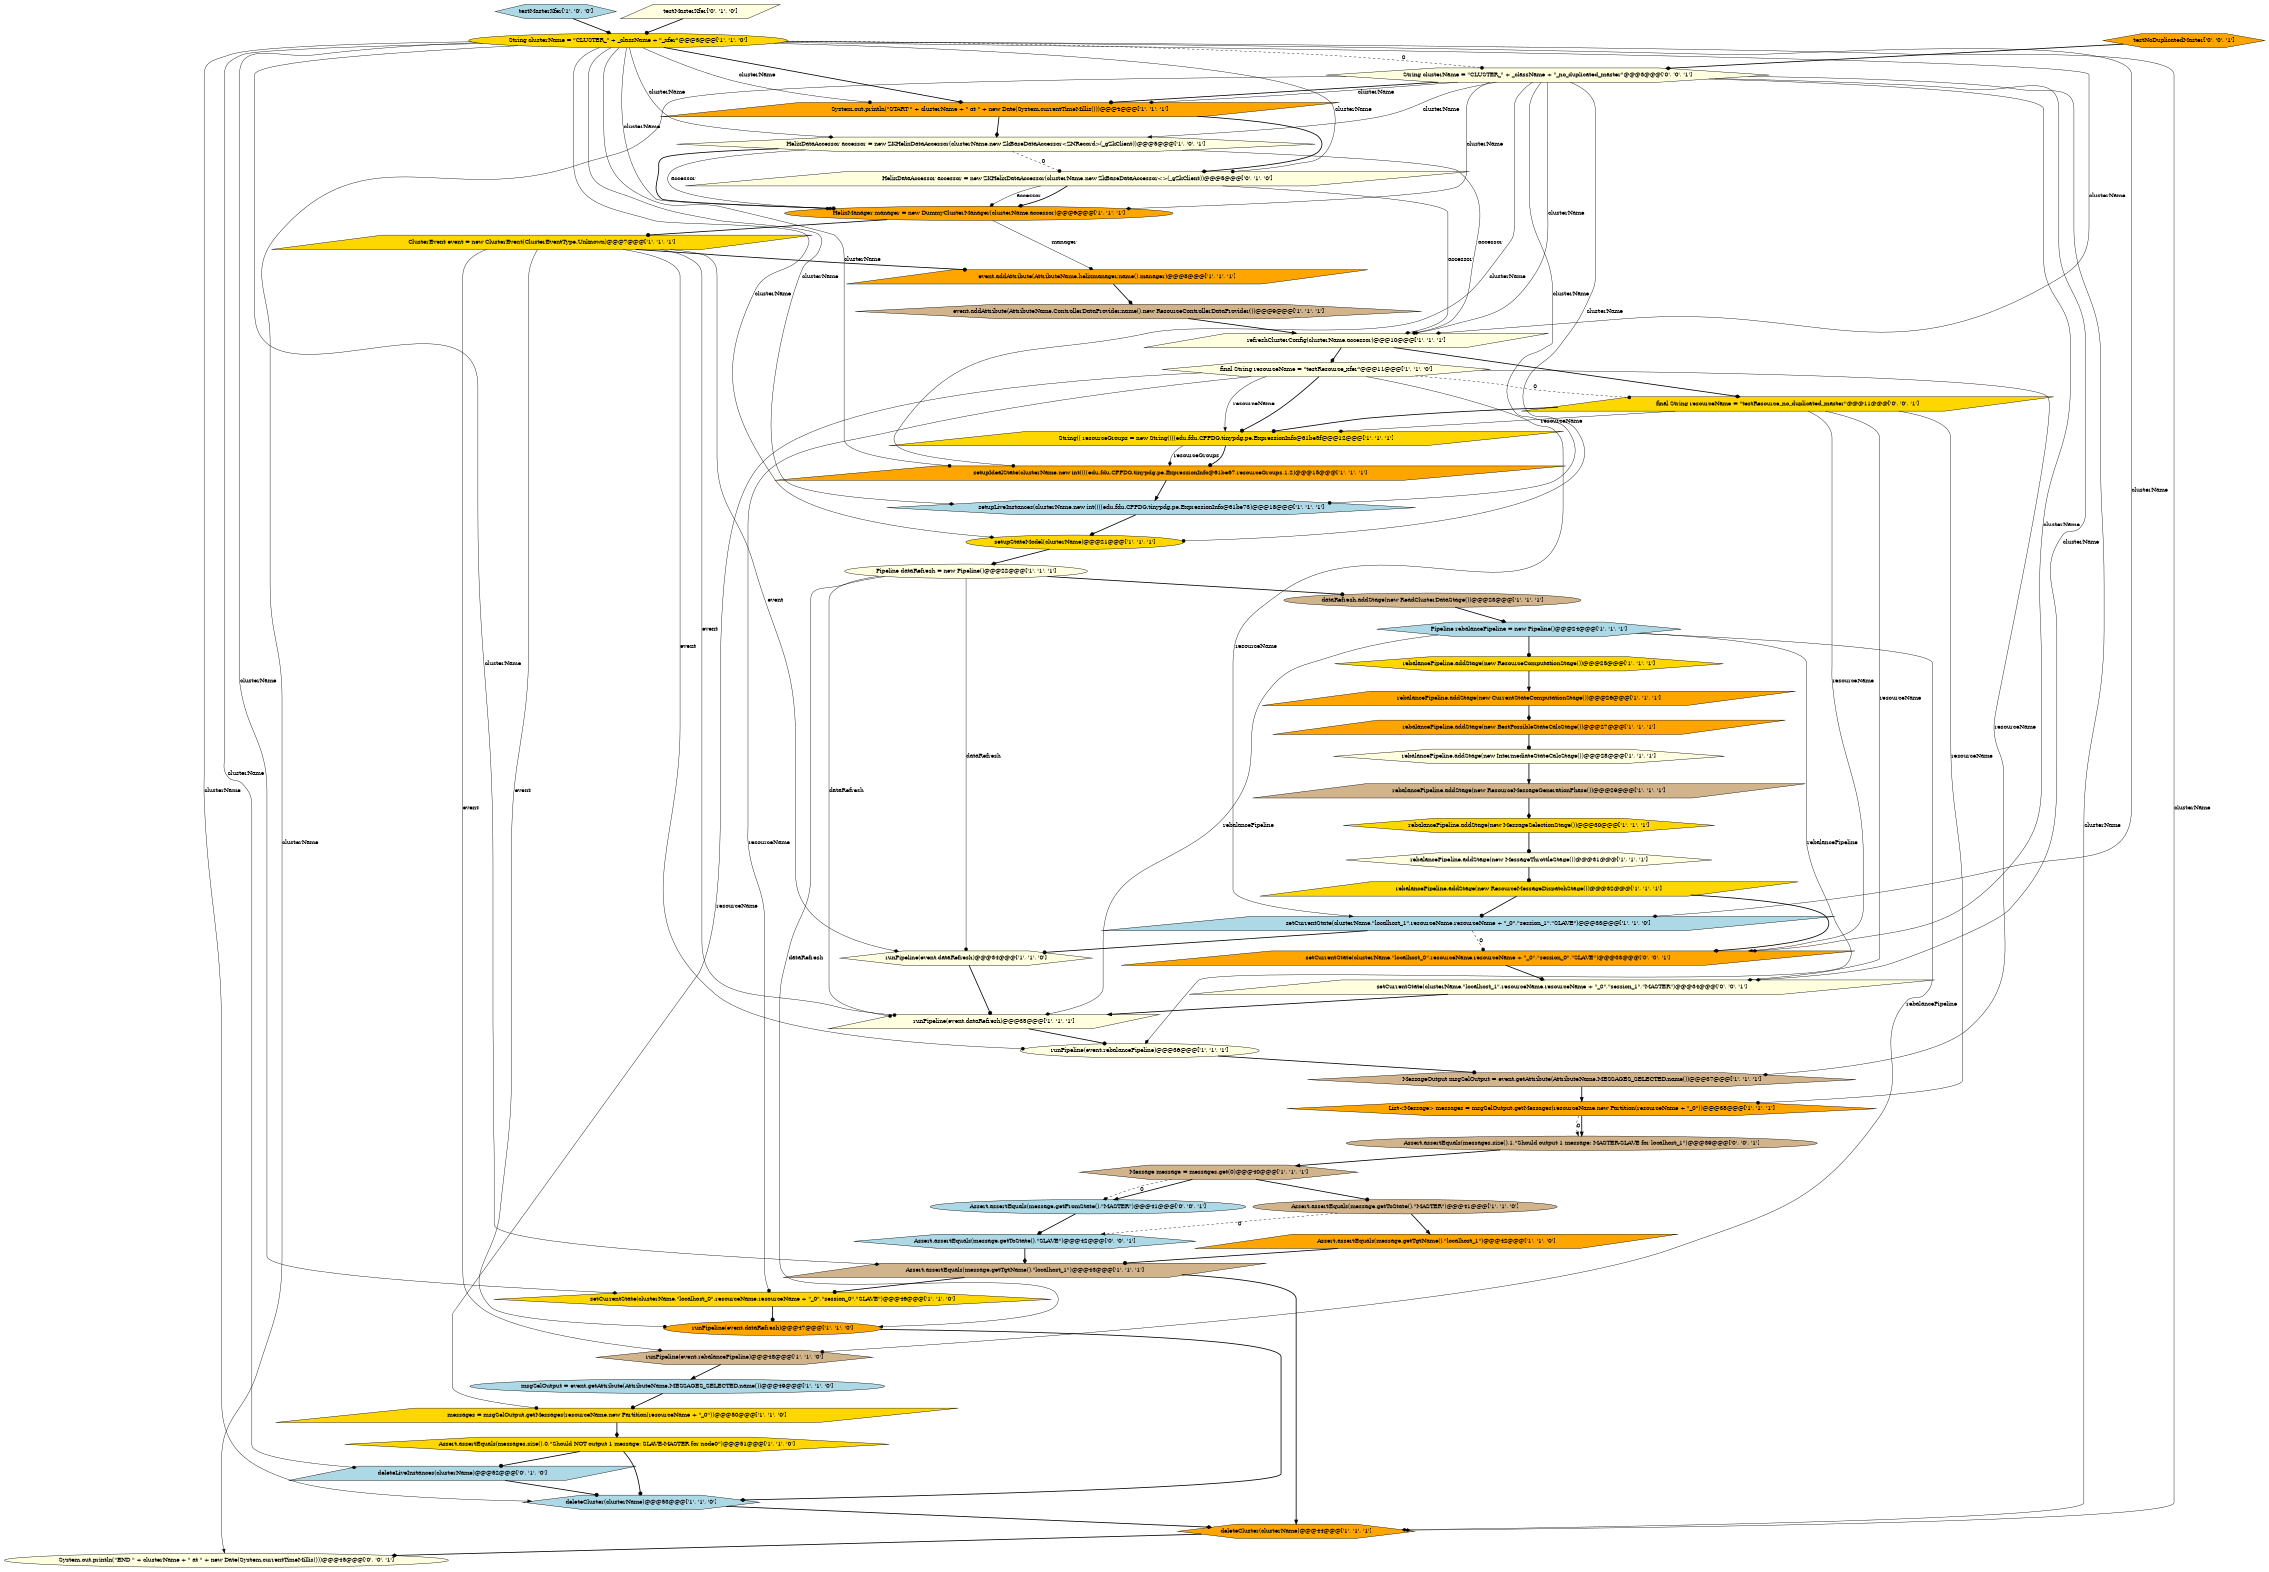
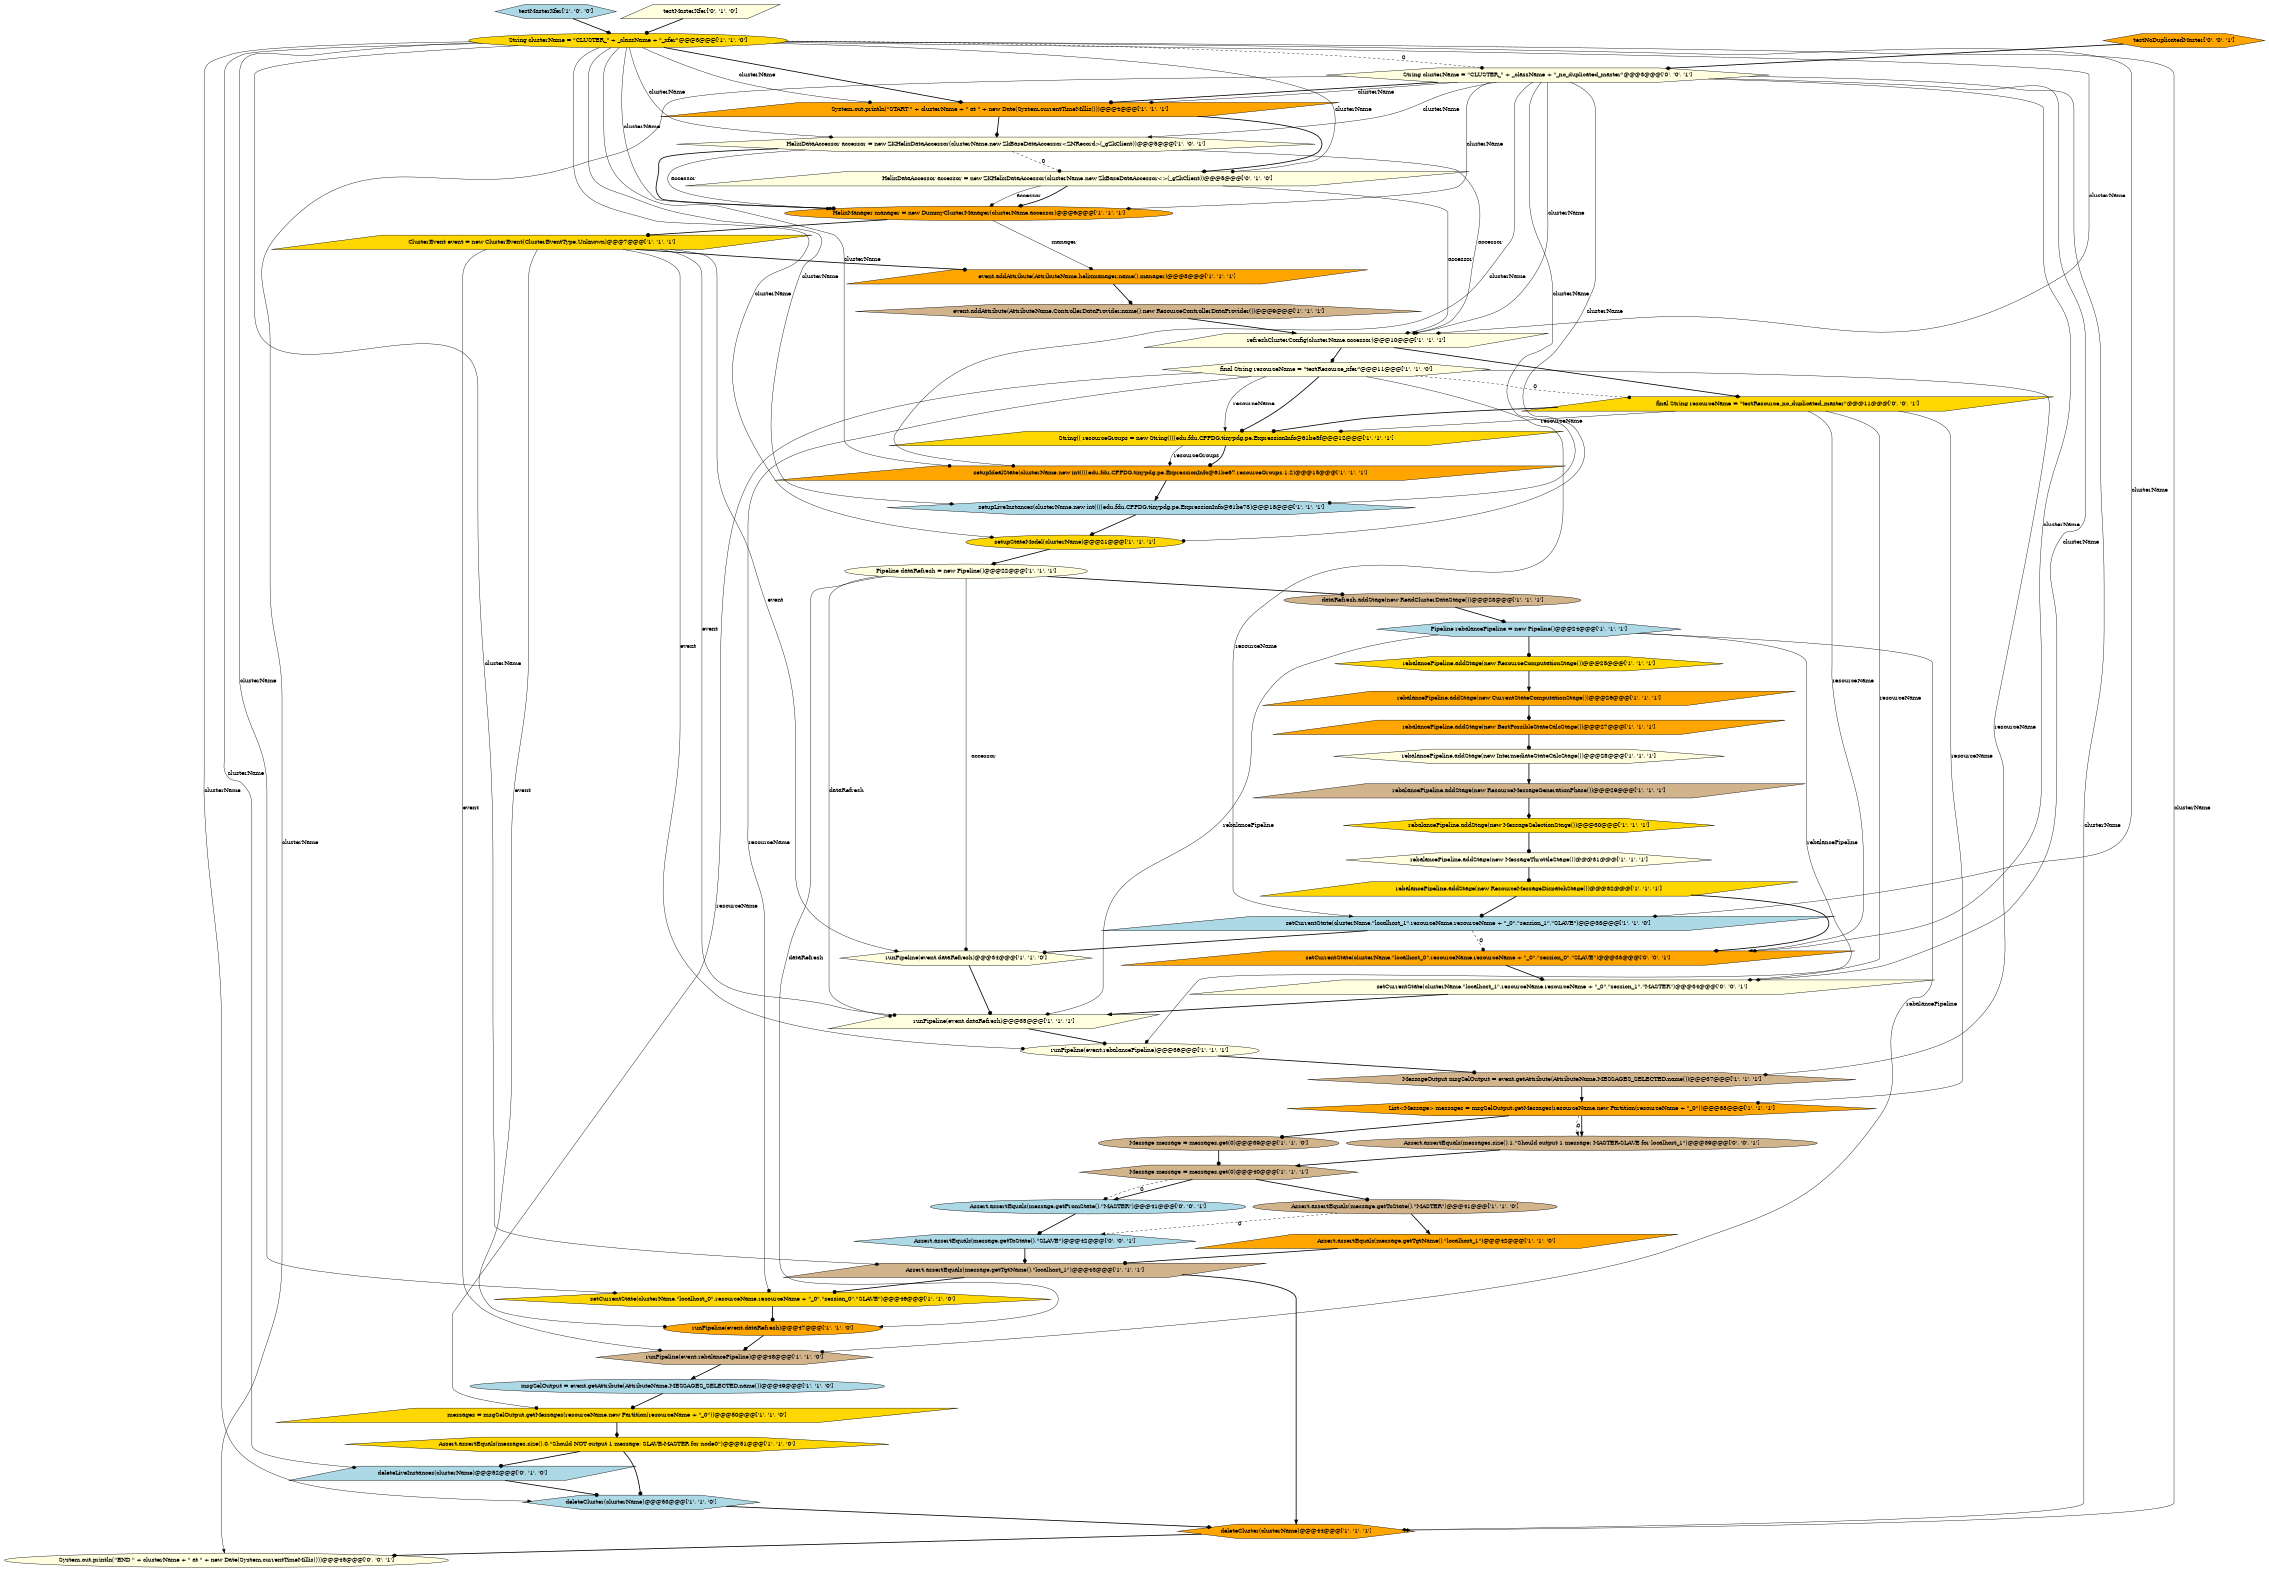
edge "Pipeline dataRefresh = new Pipeline()@@@22@@@['1', '1', '1']" -> "runPipeline(event,dataRefresh)@@@34@@@['1', '1', '0']": label "dataRefresh" -> "accessor"
node "Message message = messages.get(0)@@@39@@@['1', '1', '0']": added
edge "runPipeline(event,dataRefresh)@@@47@@@['1', '1', '0']" -> "deleteCluster(clusterName)@@@53@@@['1', '1', '0']": now "runPipeline(event,dataRefresh)@@@47@@@['1', '1', '0']" -> "runPipeline(event,rebalancePipeline)@@@48@@@['1', '1', '0']"
